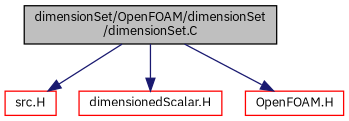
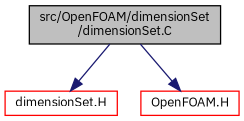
node "dimensionSet/OpenFOAM/dimensionSet /dimensionSet.C": label "dimensionSet/OpenFOAM/dimensionSet /dimensionSet.C" -> "src/OpenFOAM/dimensionSet /dimensionSet.C"
node "src.H": label "src.H" -> "dimensionSet.H"
node "dimensionedScalar.H": removed
